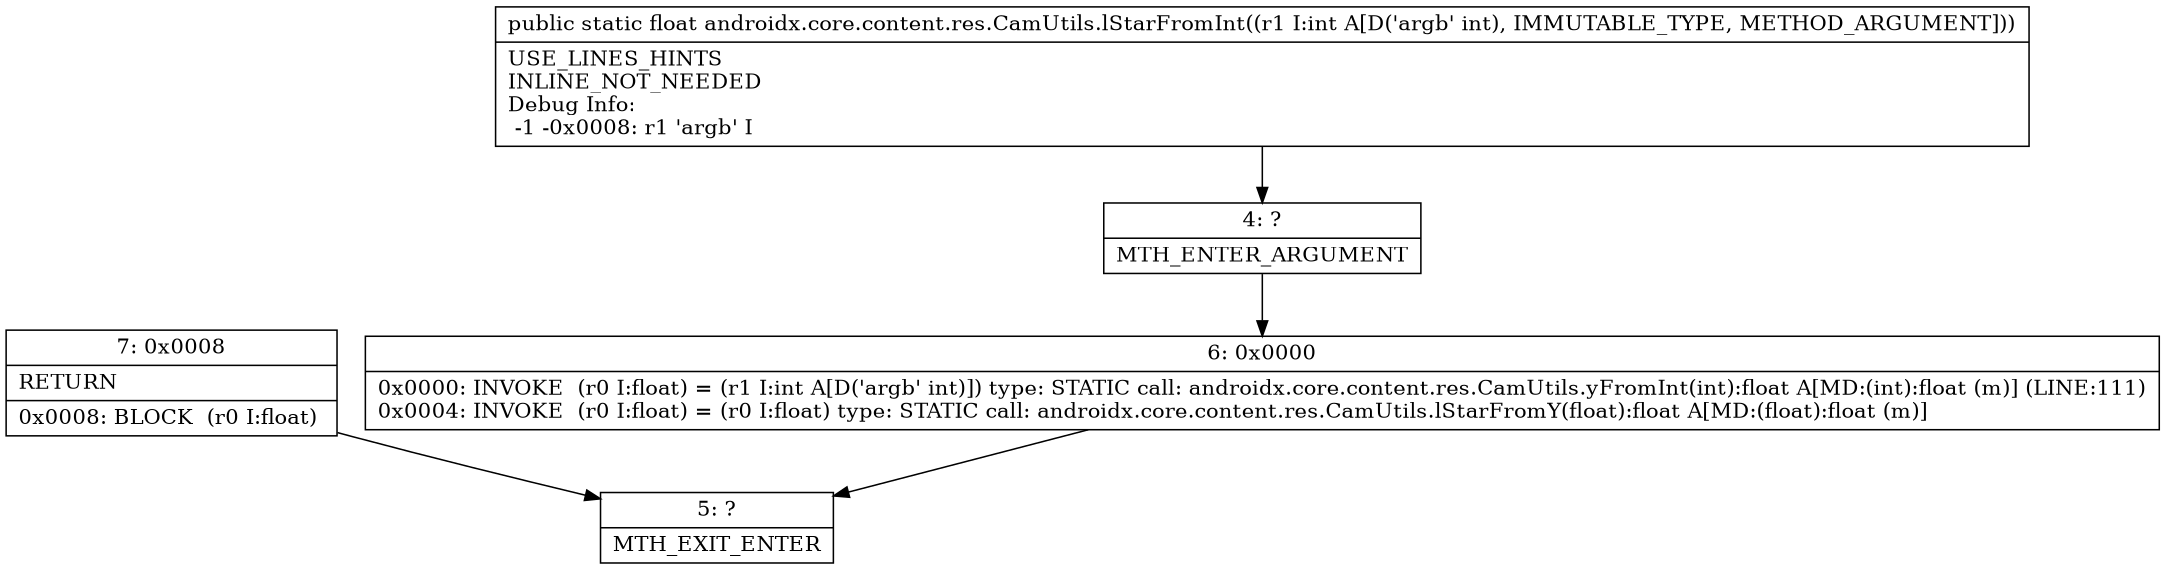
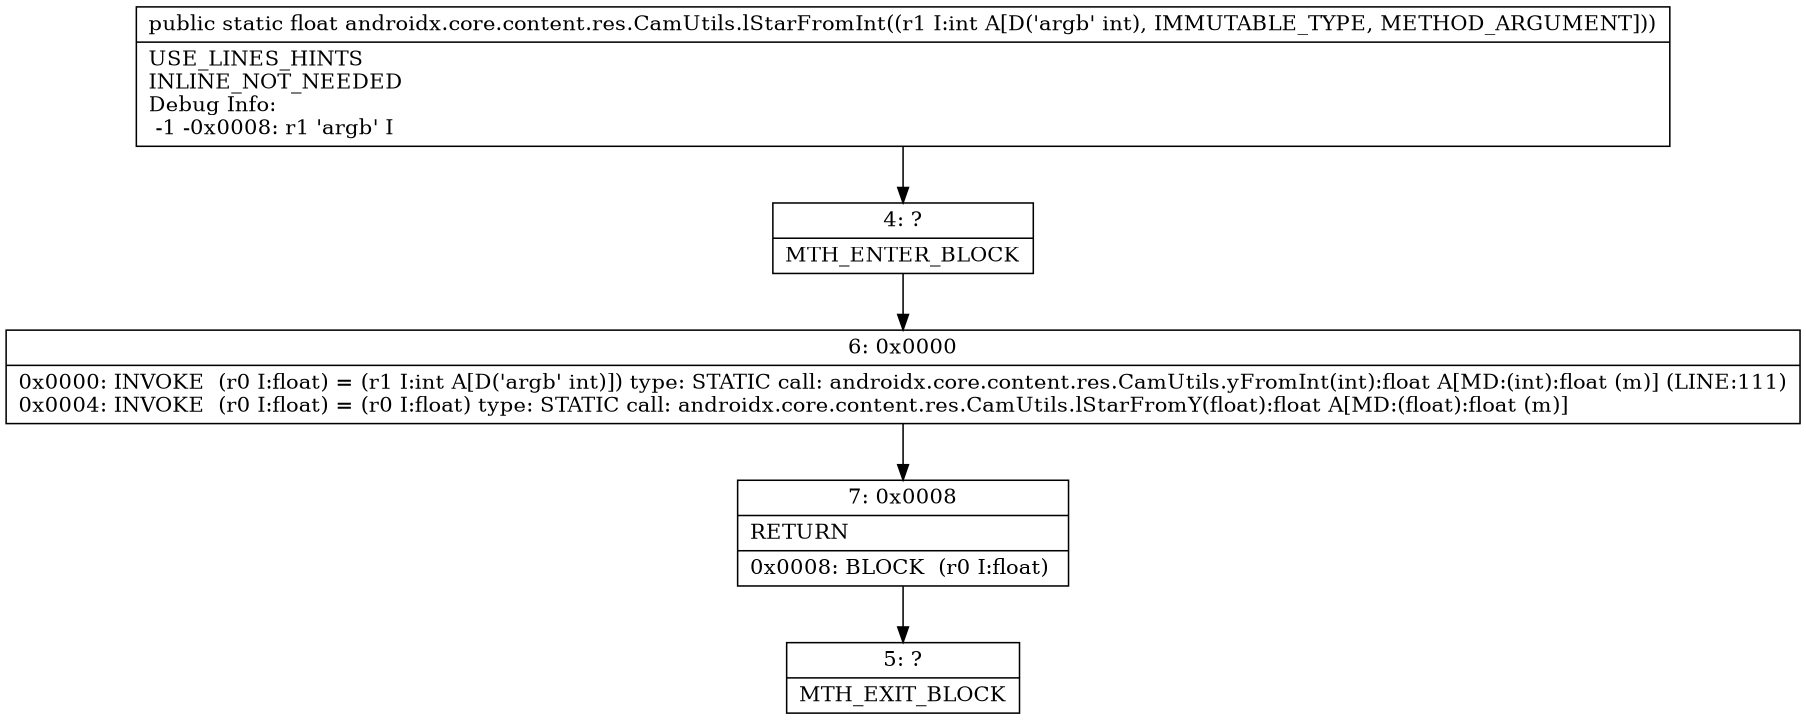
node "4: ?": text "MTH_ENTER_ARGUMENT" -> "MTH_ENTER_BLOCK"
edge "6: 0x0000" -> "5: ?": now "6: 0x0000" -> "7: 0x0008"
node "5: ?": text "MTH_EXIT_ENTER" -> "MTH_EXIT_BLOCK"
